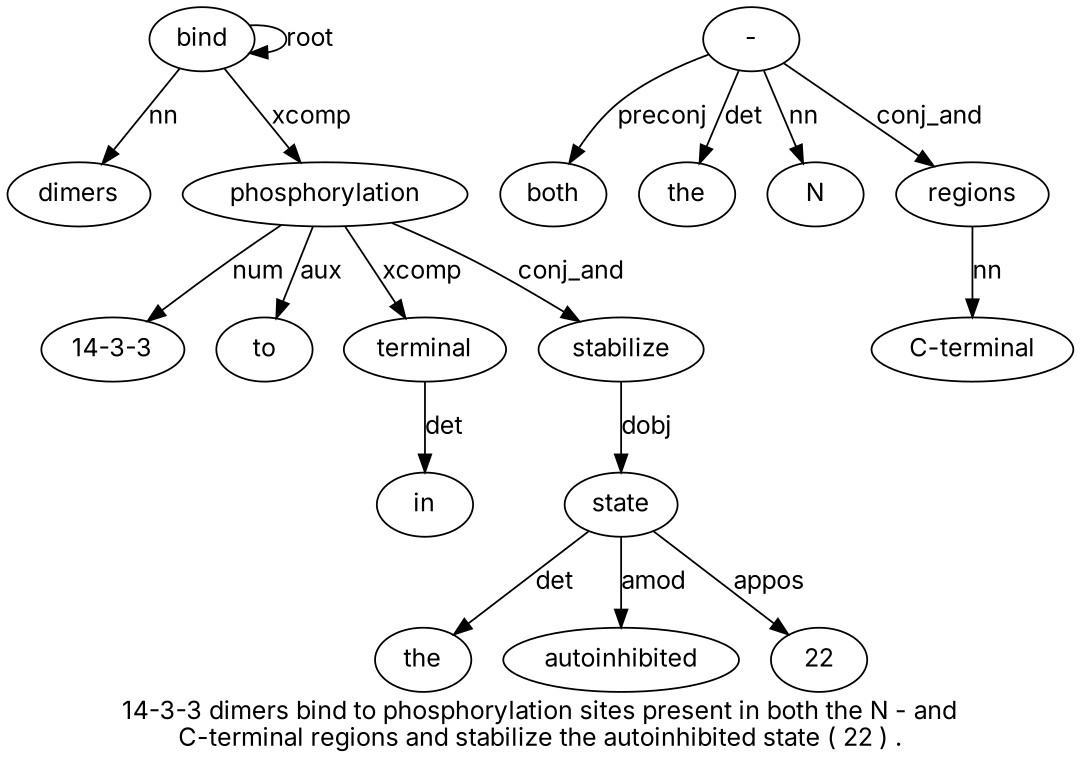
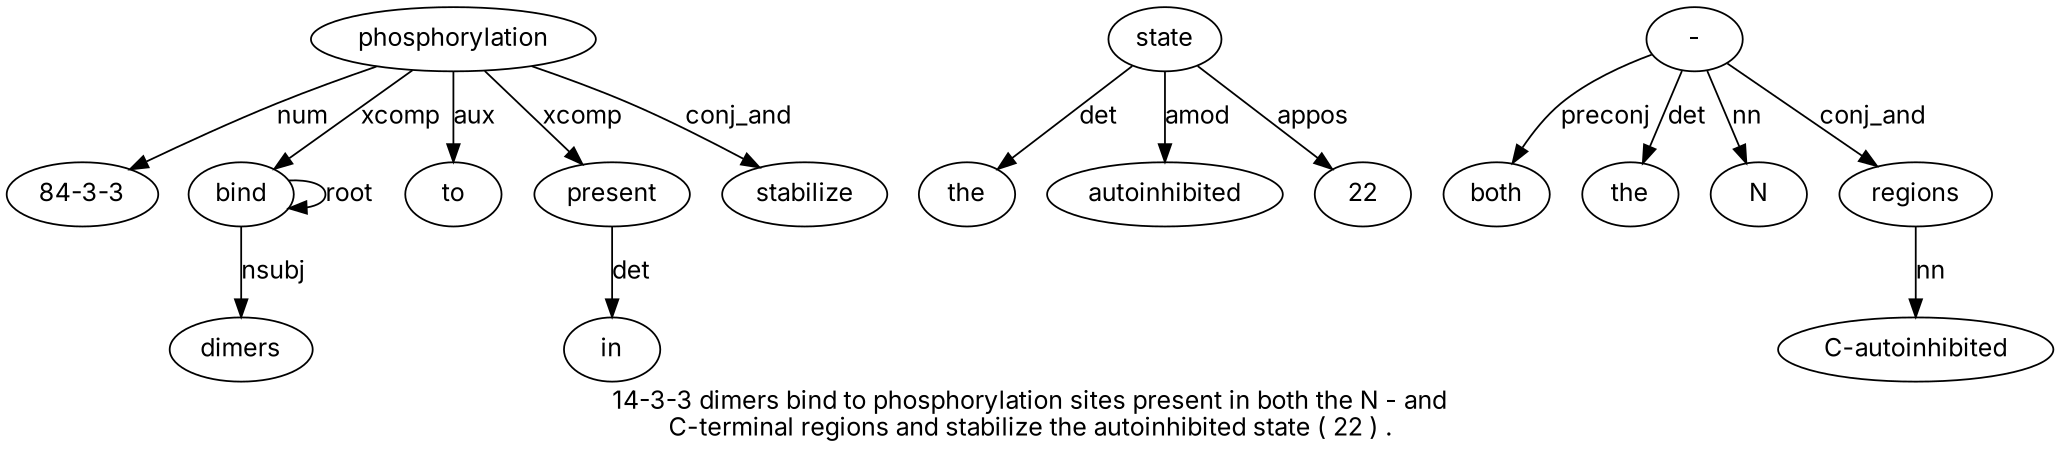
edge "bind" -> "phosphorylation": reversed
edge "bind" -> "dimers": label "nn" -> "nsubj"
node "14-3-3": label "14-3-3" -> "84-3-3"
node "terminal": label "terminal" -> "present"
node "C-terminal": label "C-terminal" -> "C-autoinhibited"
edge "stabilize" -> "state": removed, label "dobj"
